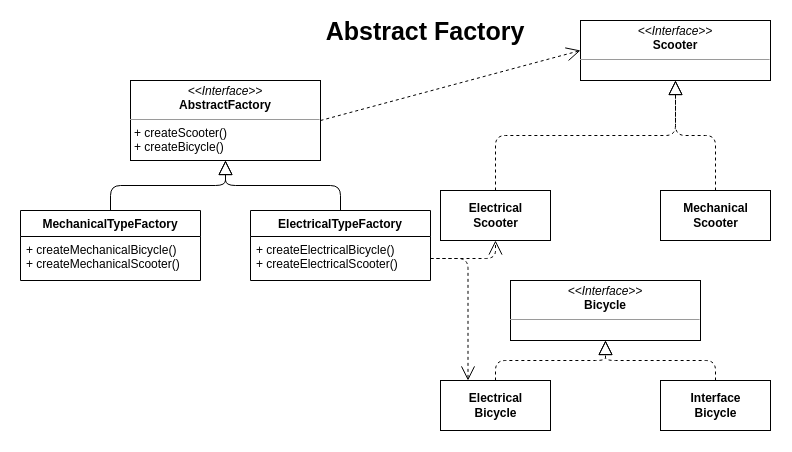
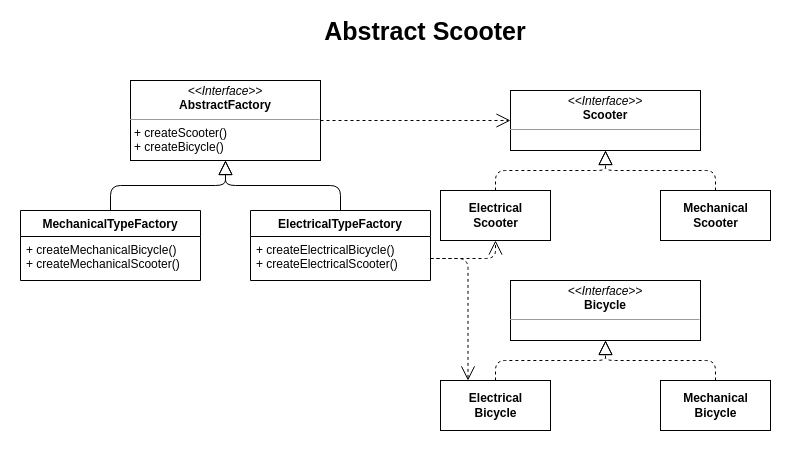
node "Abstract Factory": label "Abstract Factory" -> "Abstract Scooter"
node "<<Interface>> Scooter": moved (676, 51) -> (606, 121)
node "Interface Bicycle": label "Interface Bicycle" -> "Mechanical Bicycle"
